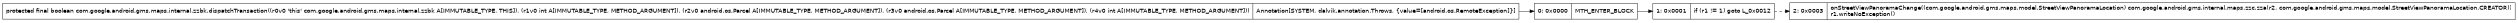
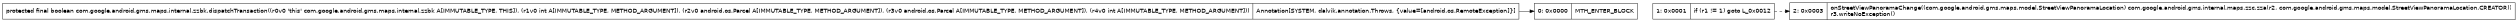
edge "0: 0x0000" -> "1: 0x0001": removed
node "2: 0x0003": text "r1.writeNoException()" -> "r3.writeNoException()"
